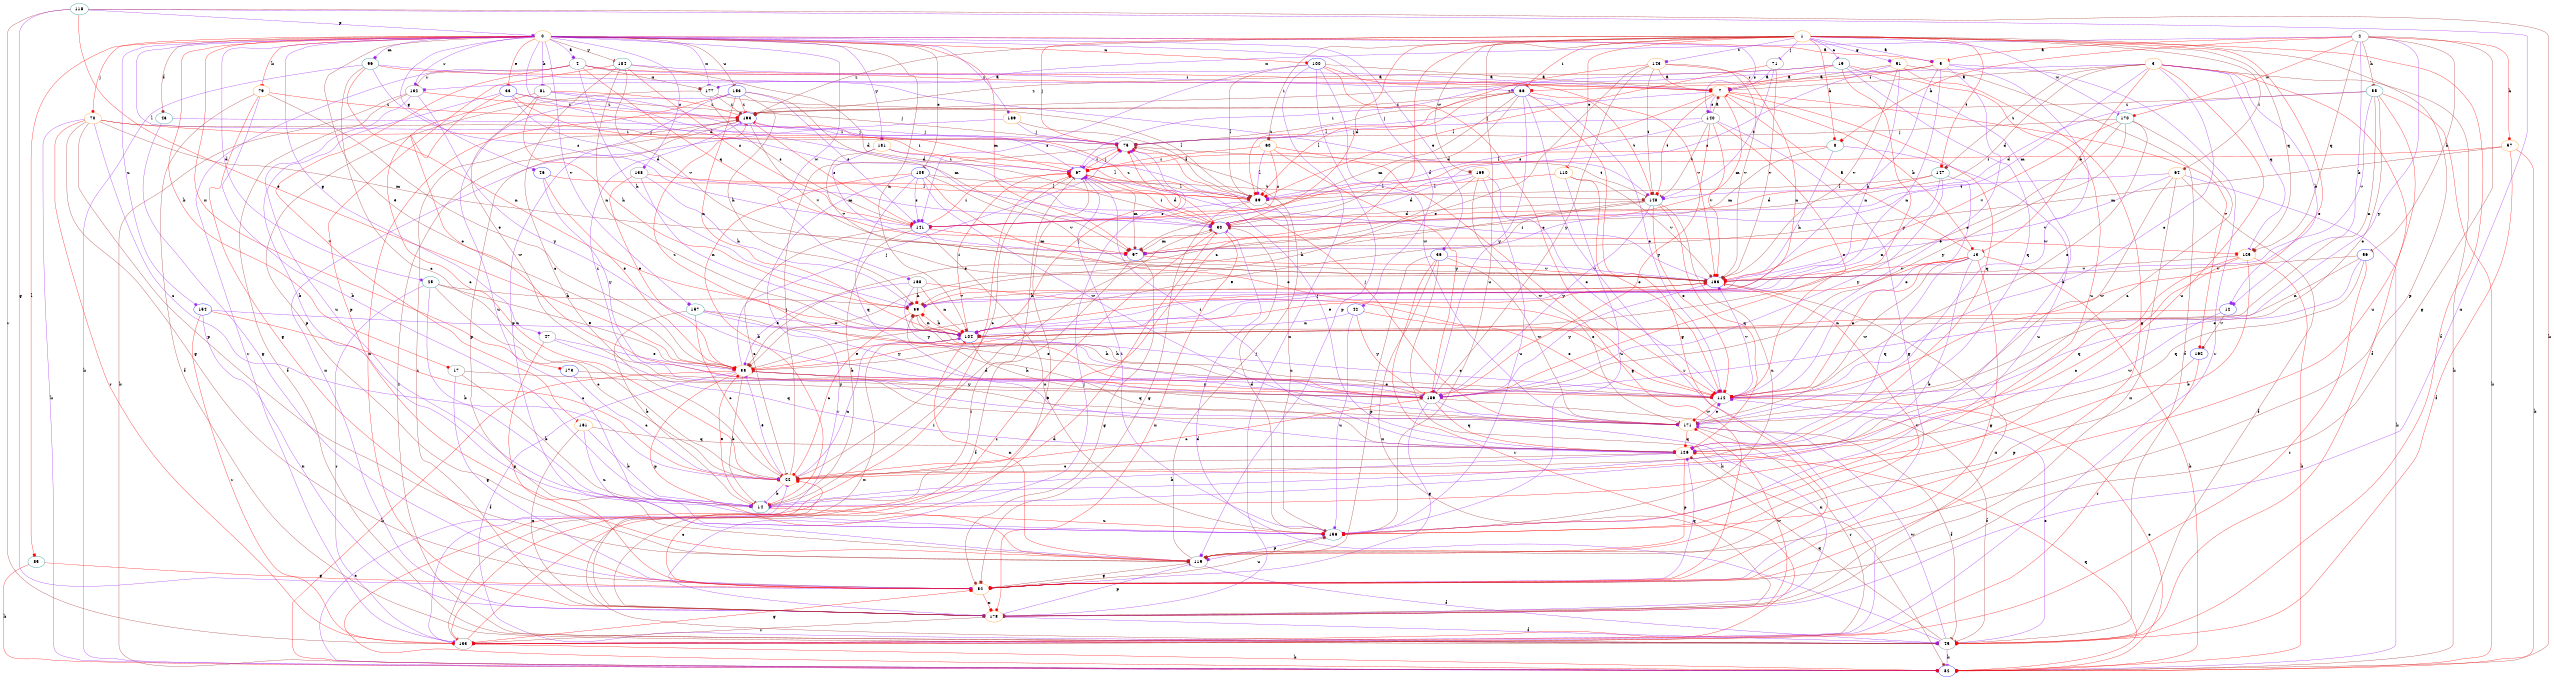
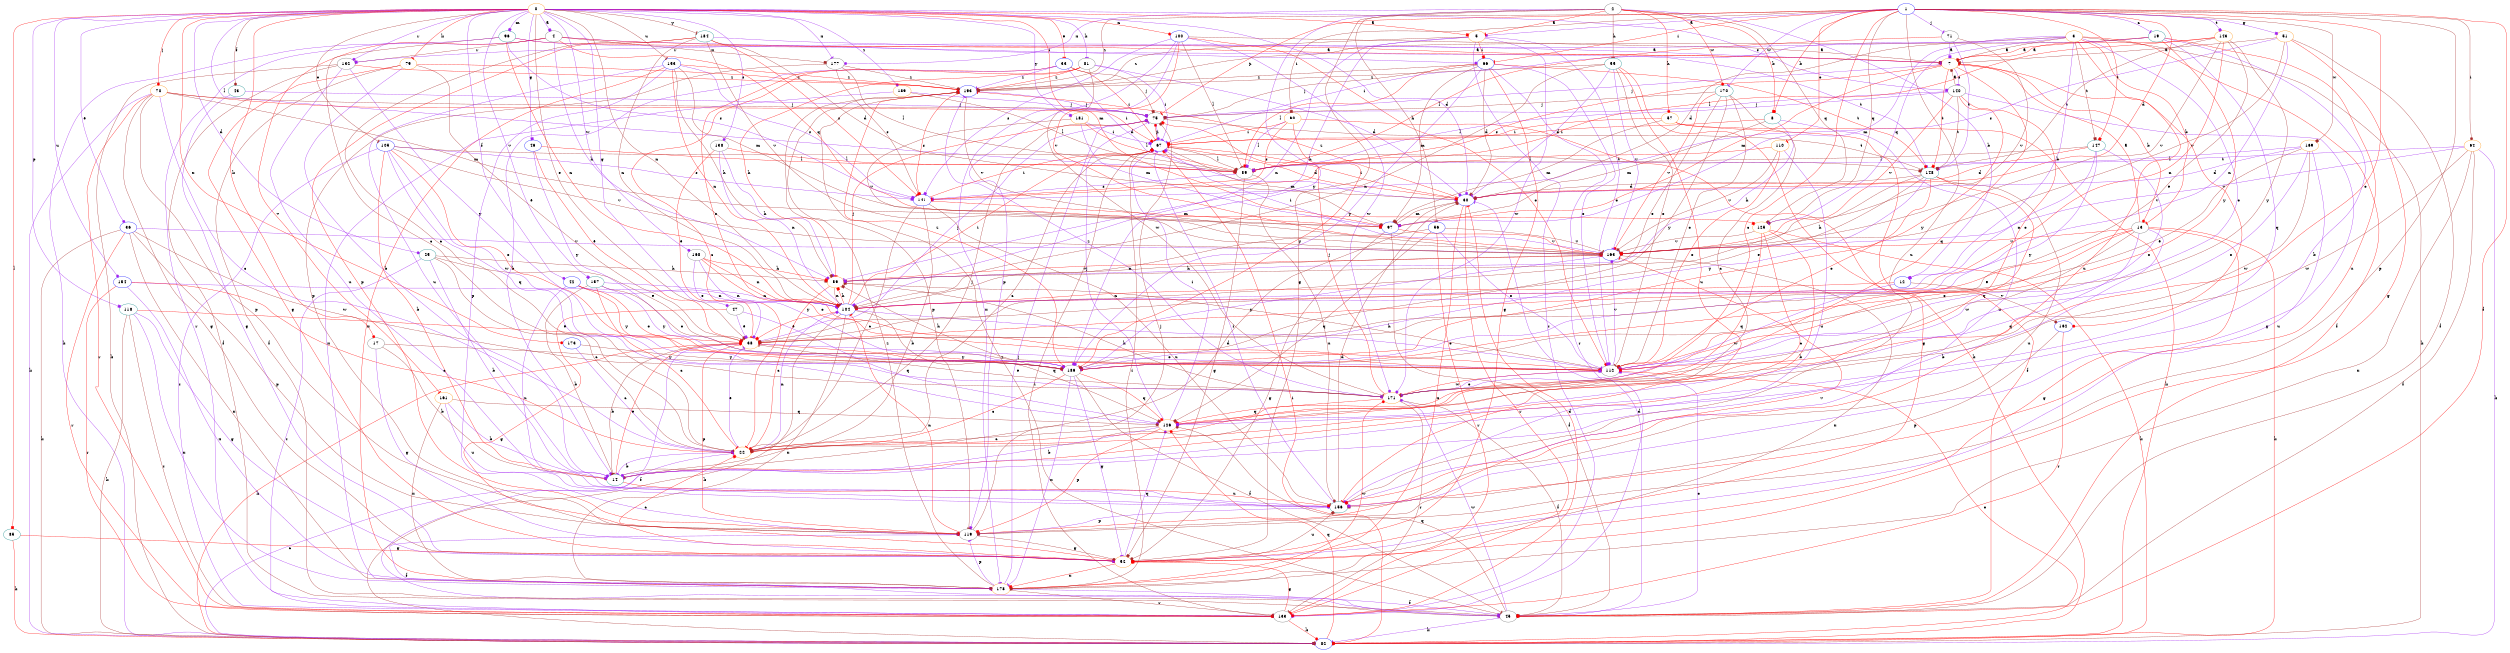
edge "118" -> "0": reversed
node "1": color darkorange -> blue
edge "104" -> "82": added, label "k"
